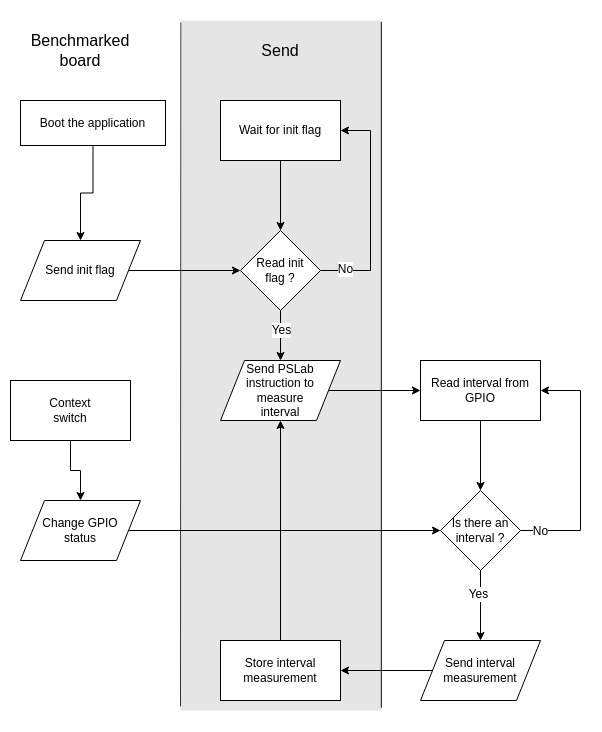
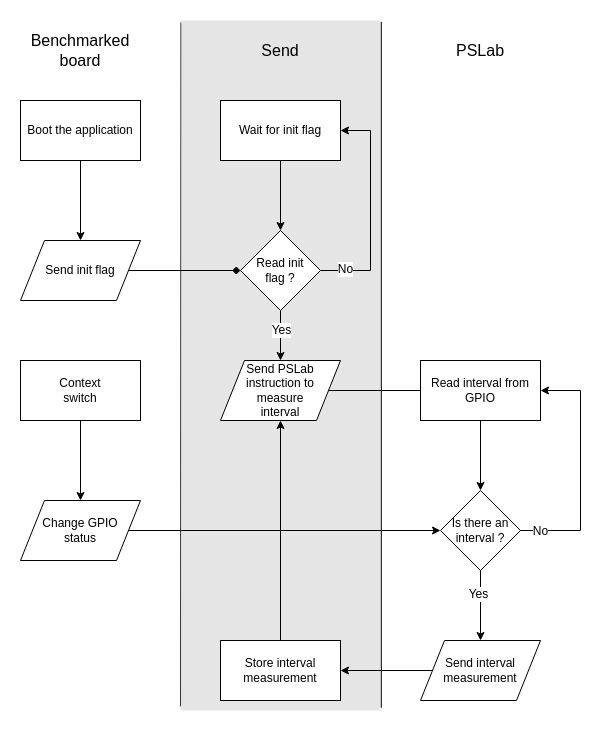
node "PSLab": added
node "Boot the application": size 145x45 -> 120x60
edge "Send init flag" -> "Read init flag ?": arrowhead classic -> diamond
edge "Send PSLab instruction to measure interval" -> "Read interval from GPIO": arrowhead classic -> none
node "Context switch": moved (71, 411) -> (81, 391)
